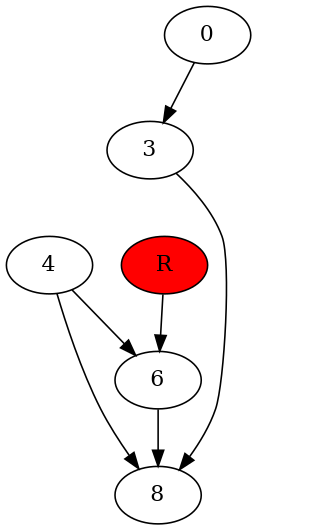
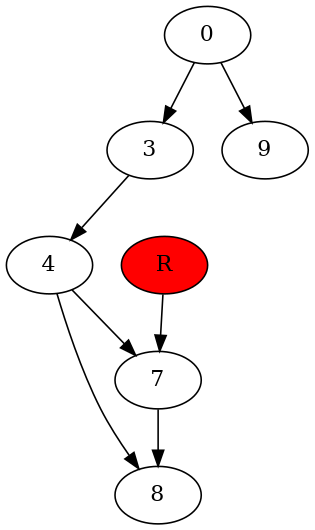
node "9": added
edge "3" -> "8": now "3" -> "4"
node "6": label "6" -> "7"
